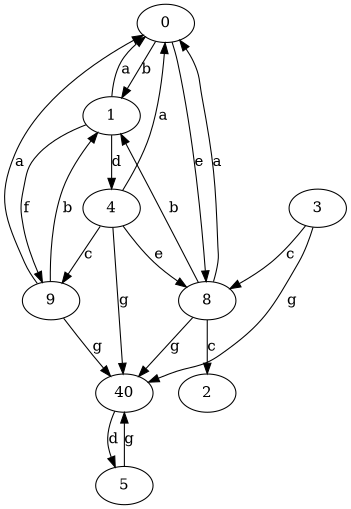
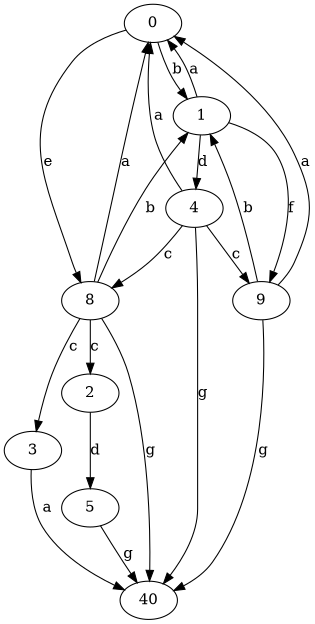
edge "4" -> "8": label "e" -> "c"
edge "3" -> "8": reversed
edge "3" -> "40": label "g" -> "a"
edge "40" -> "5": now "2" -> "5"
